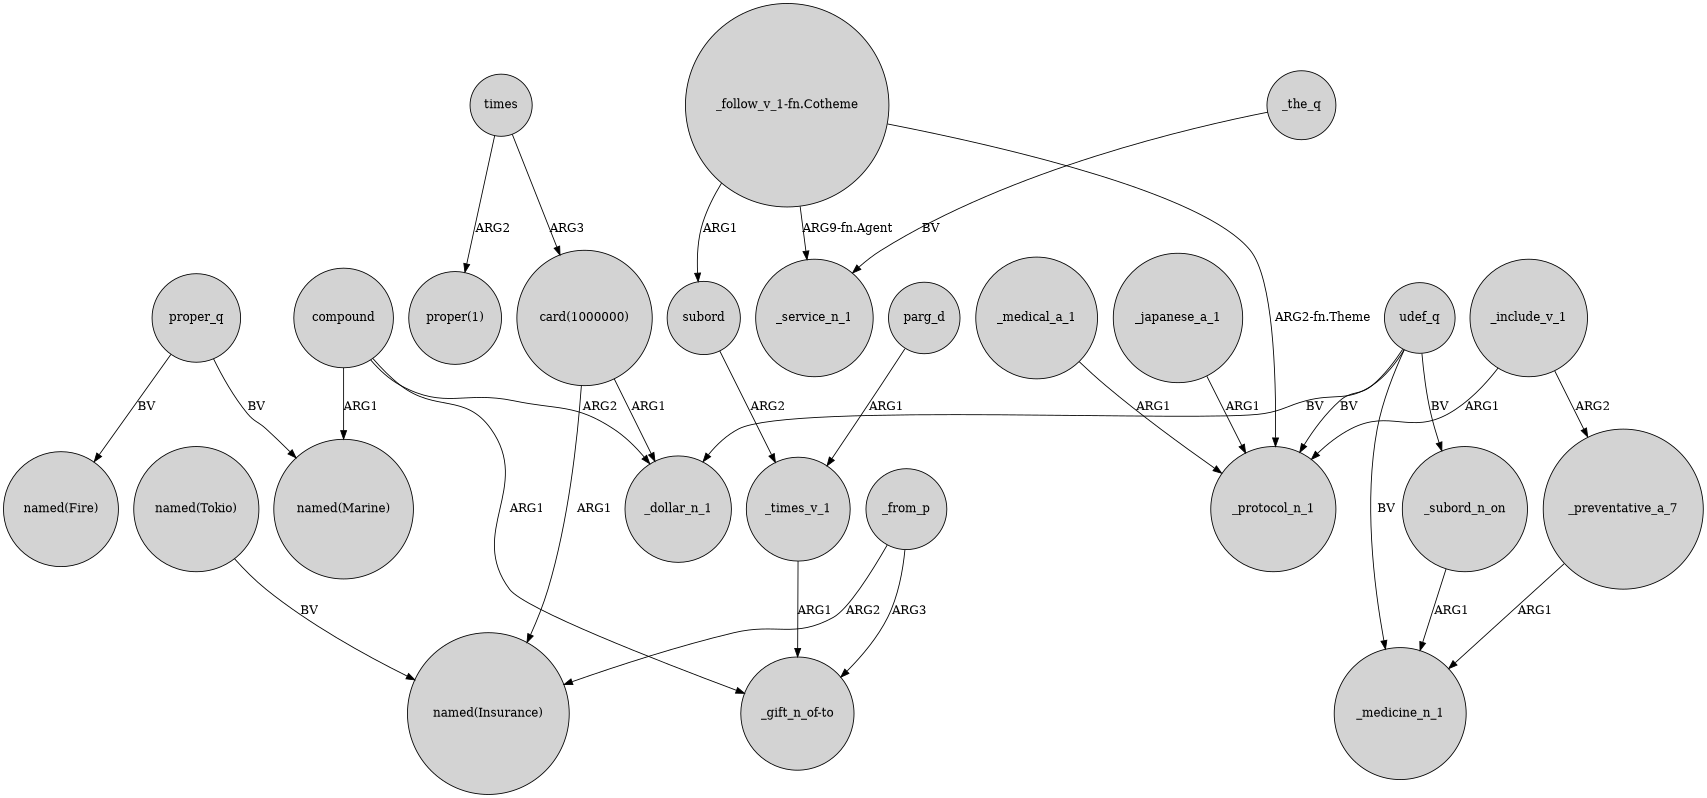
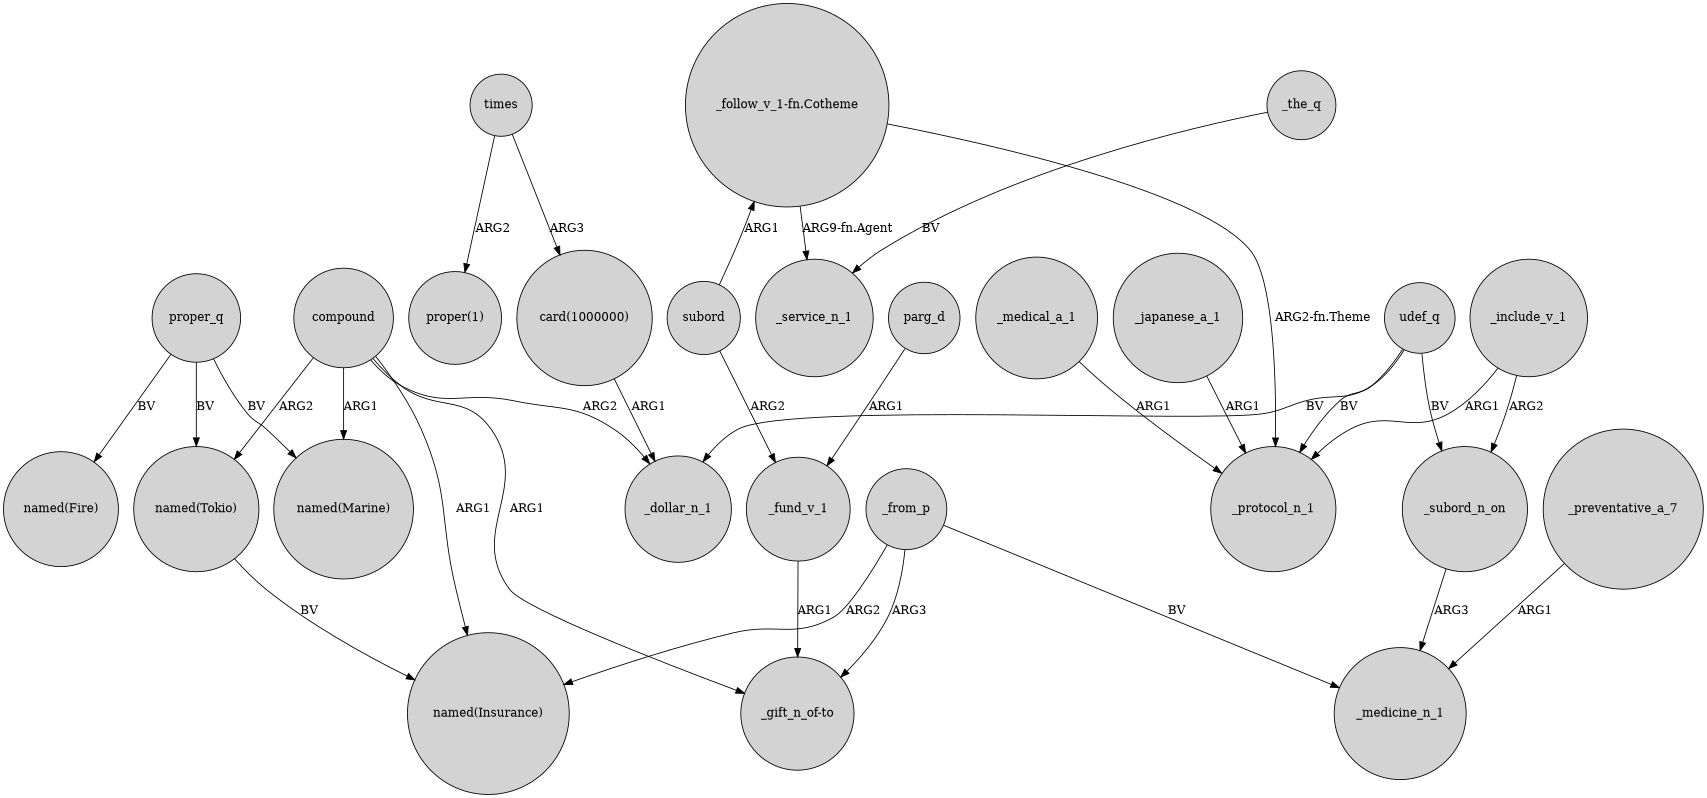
edge "_follow_v_1-fn.Cotheme" -> "subord": reversed
edge "proper_q" -> "named(Tokio)": added, label "BV"
edge "_include_v_1" -> "_preventative_a_7": now "_include_v_1" -> "_subord_n_on"
edge "compound" -> "named(Tokio)": added, label "ARG2"
edge "udef_q" -> "_medicine_n_1": now "_from_p" -> "_medicine_n_1"
node "_times_v_1": label "_times_v_1" -> "_fund_v_1"
edge "card(1000000)" -> "named(Insurance)": now "compound" -> "named(Insurance)"
edge "_subord_n_on" -> "_medicine_n_1": label "ARG1" -> "ARG3"
